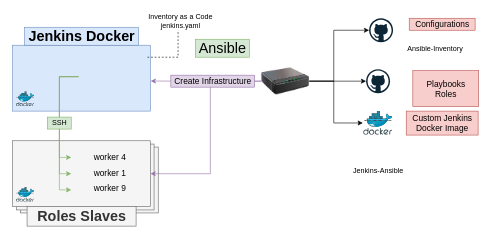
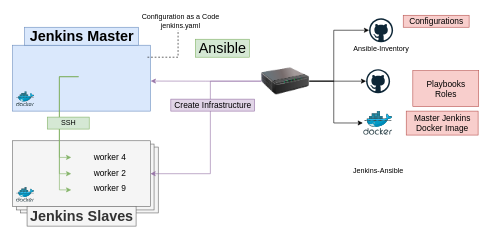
node "Inventory as a Code jenkins.yaml": label "Inventory as a Code jenkins.yaml" -> "Configuration as a Code jenkins.yaml"
node "Configurations": moved (443, 24) -> (437, 21)
node "Jenkins Docker": label "Jenkins Docker" -> "Jenkins Master"
node "Ansible-Inventory": moved (435, 48) -> (381, 48)
node "Create Infrastructure": moved (213, 81) -> (213, 105)
node "SSH": size 24x12 -> 42x12
node "Custom Jenkins Docker Image": label "Custom Jenkins Docker Image" -> "Master Jenkins Docker Image"
node "worker 1": label "worker 1" -> "worker 2"
node "Roles Slaves": label "Roles Slaves" -> "Jenkins Slaves"
